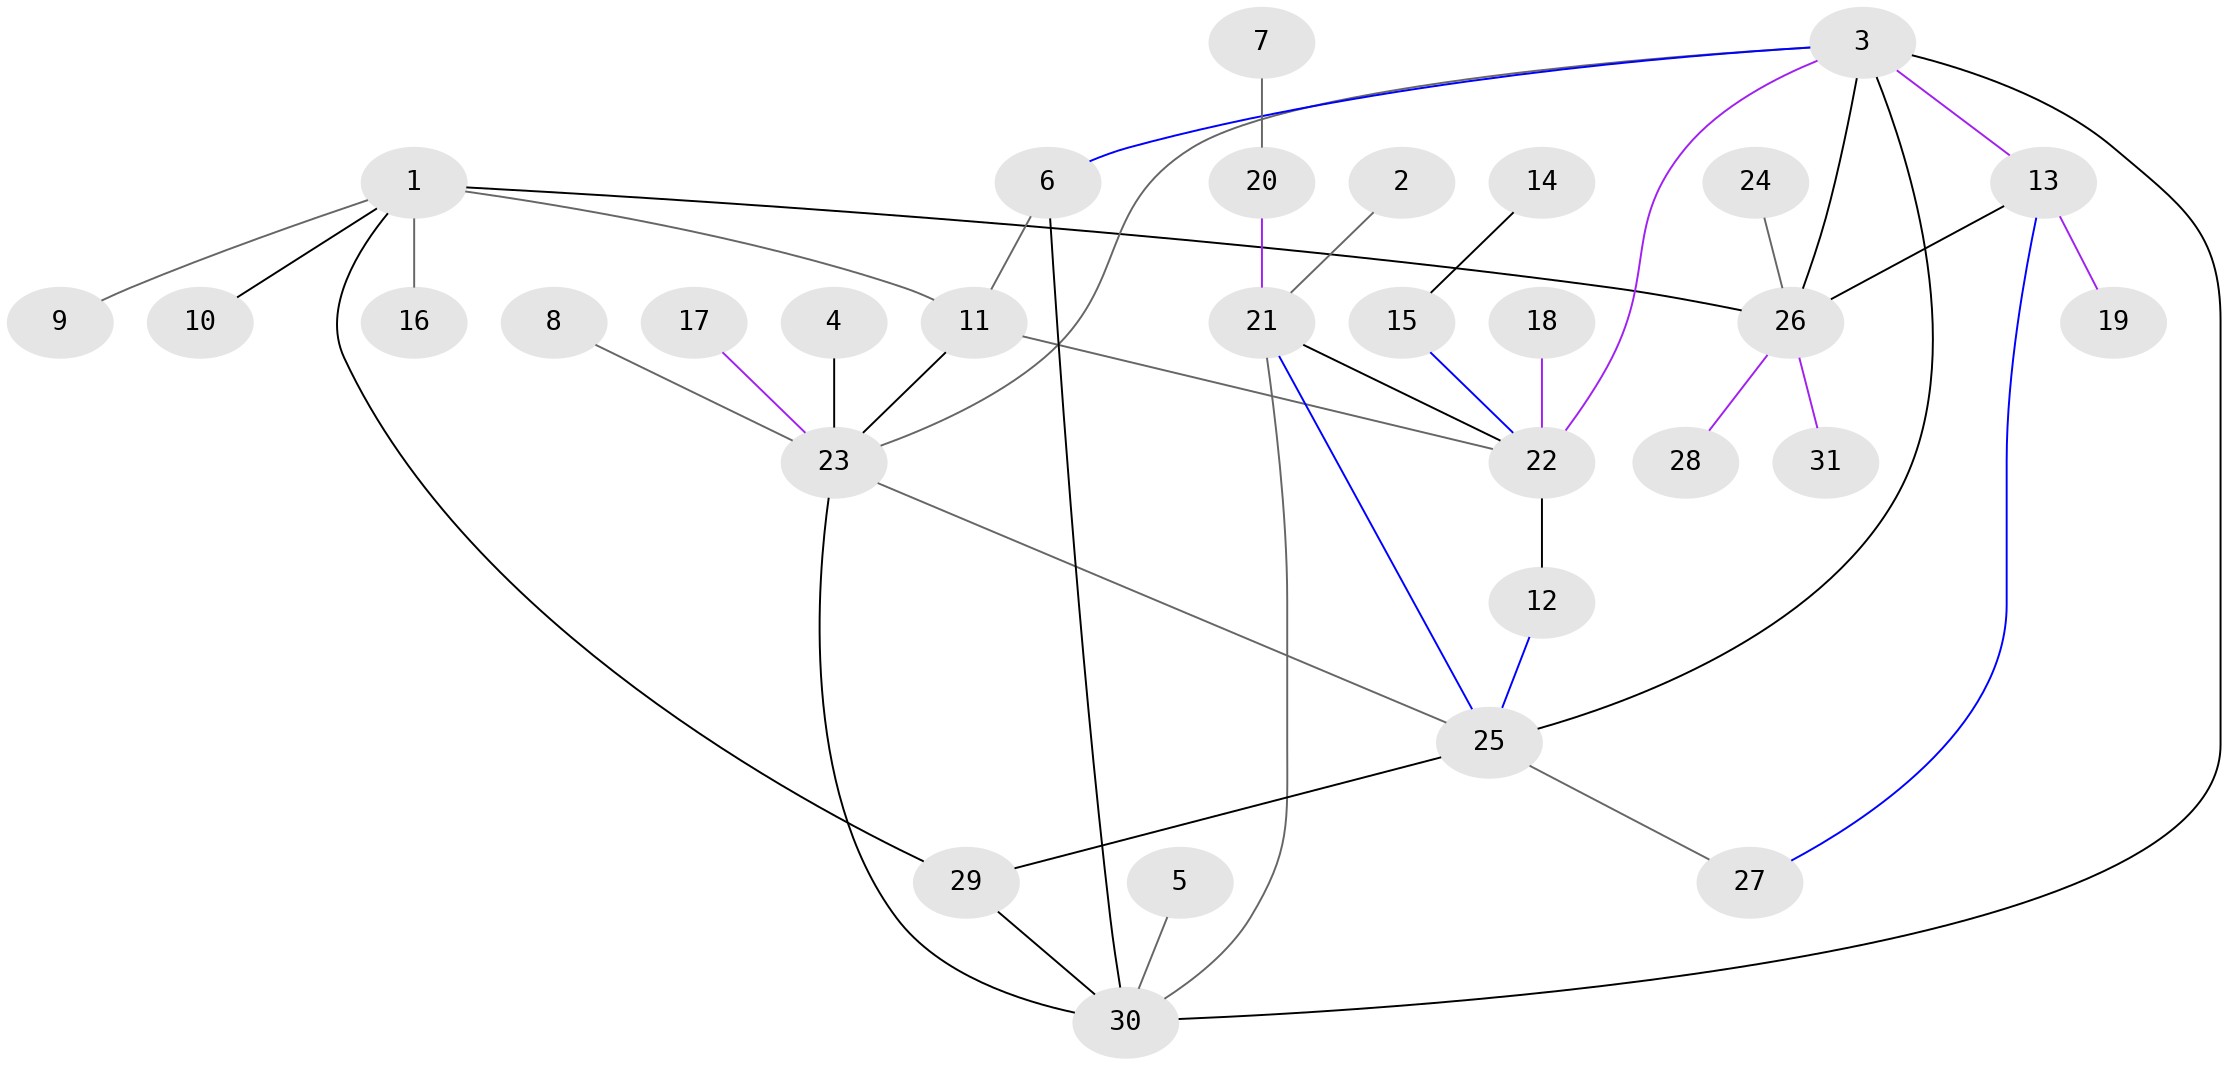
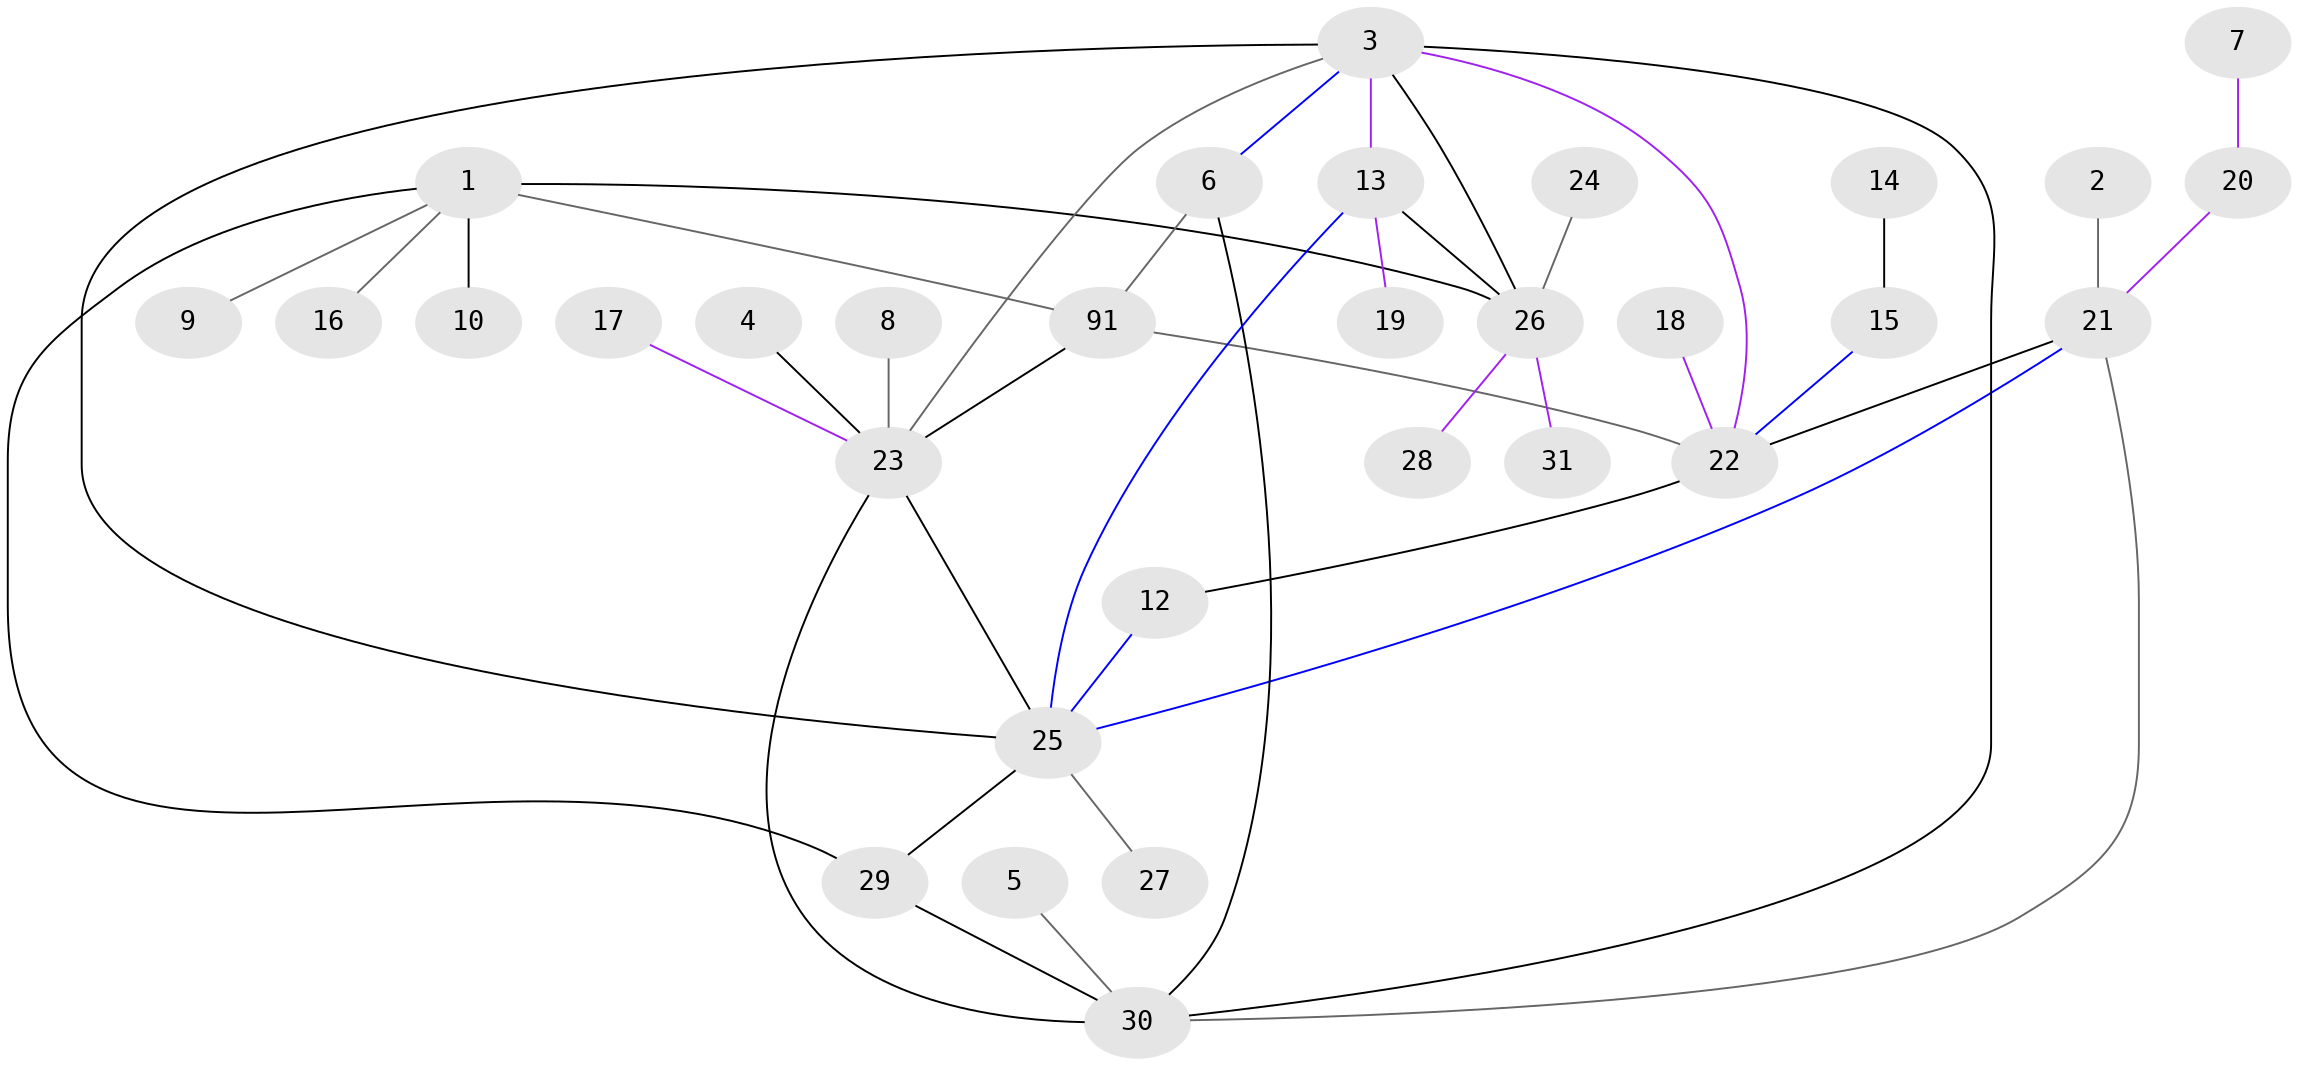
edge "7" -- "20": color gray40 -> purple
node "11": label "11" -> "91"
edge "13" -- "27": now "13" -- "25"
edge "23" -- "25": color gray40 -> black
